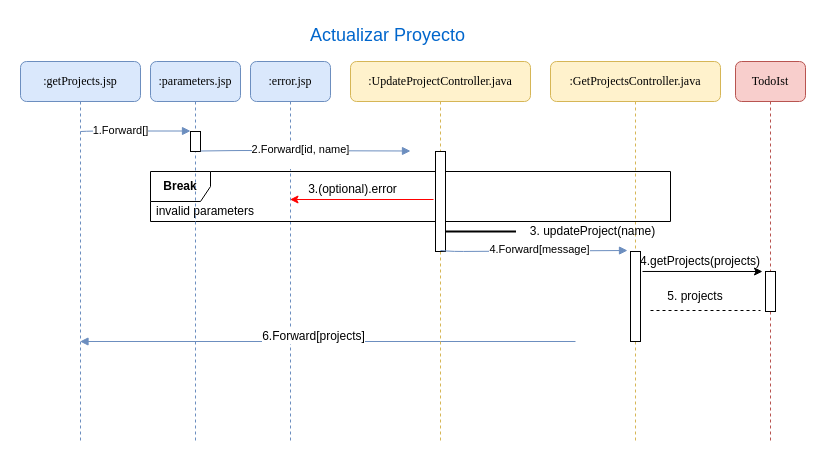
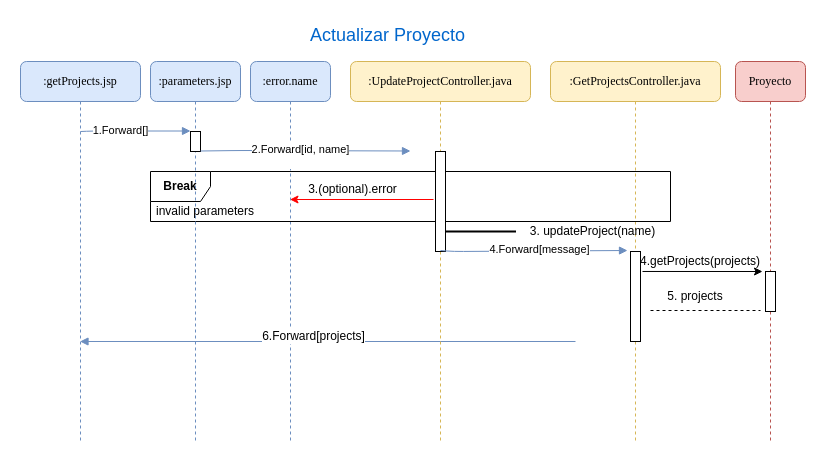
node ":error.jsp": label ":error.jsp" -> ":error.name"
node "TodoIst": label "TodoIst" -> "Proyecto"
